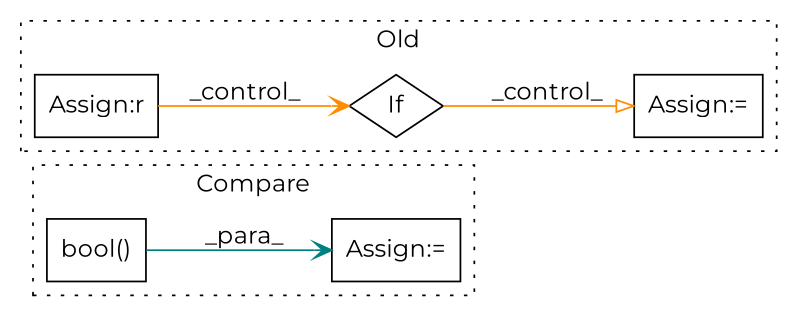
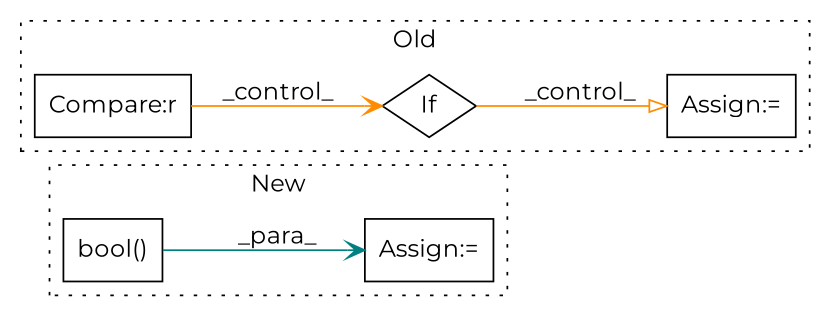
node "Assign:r": label "Assign:r" -> "Compare:r"
cluster "Compare": label "Compare" -> "New"
